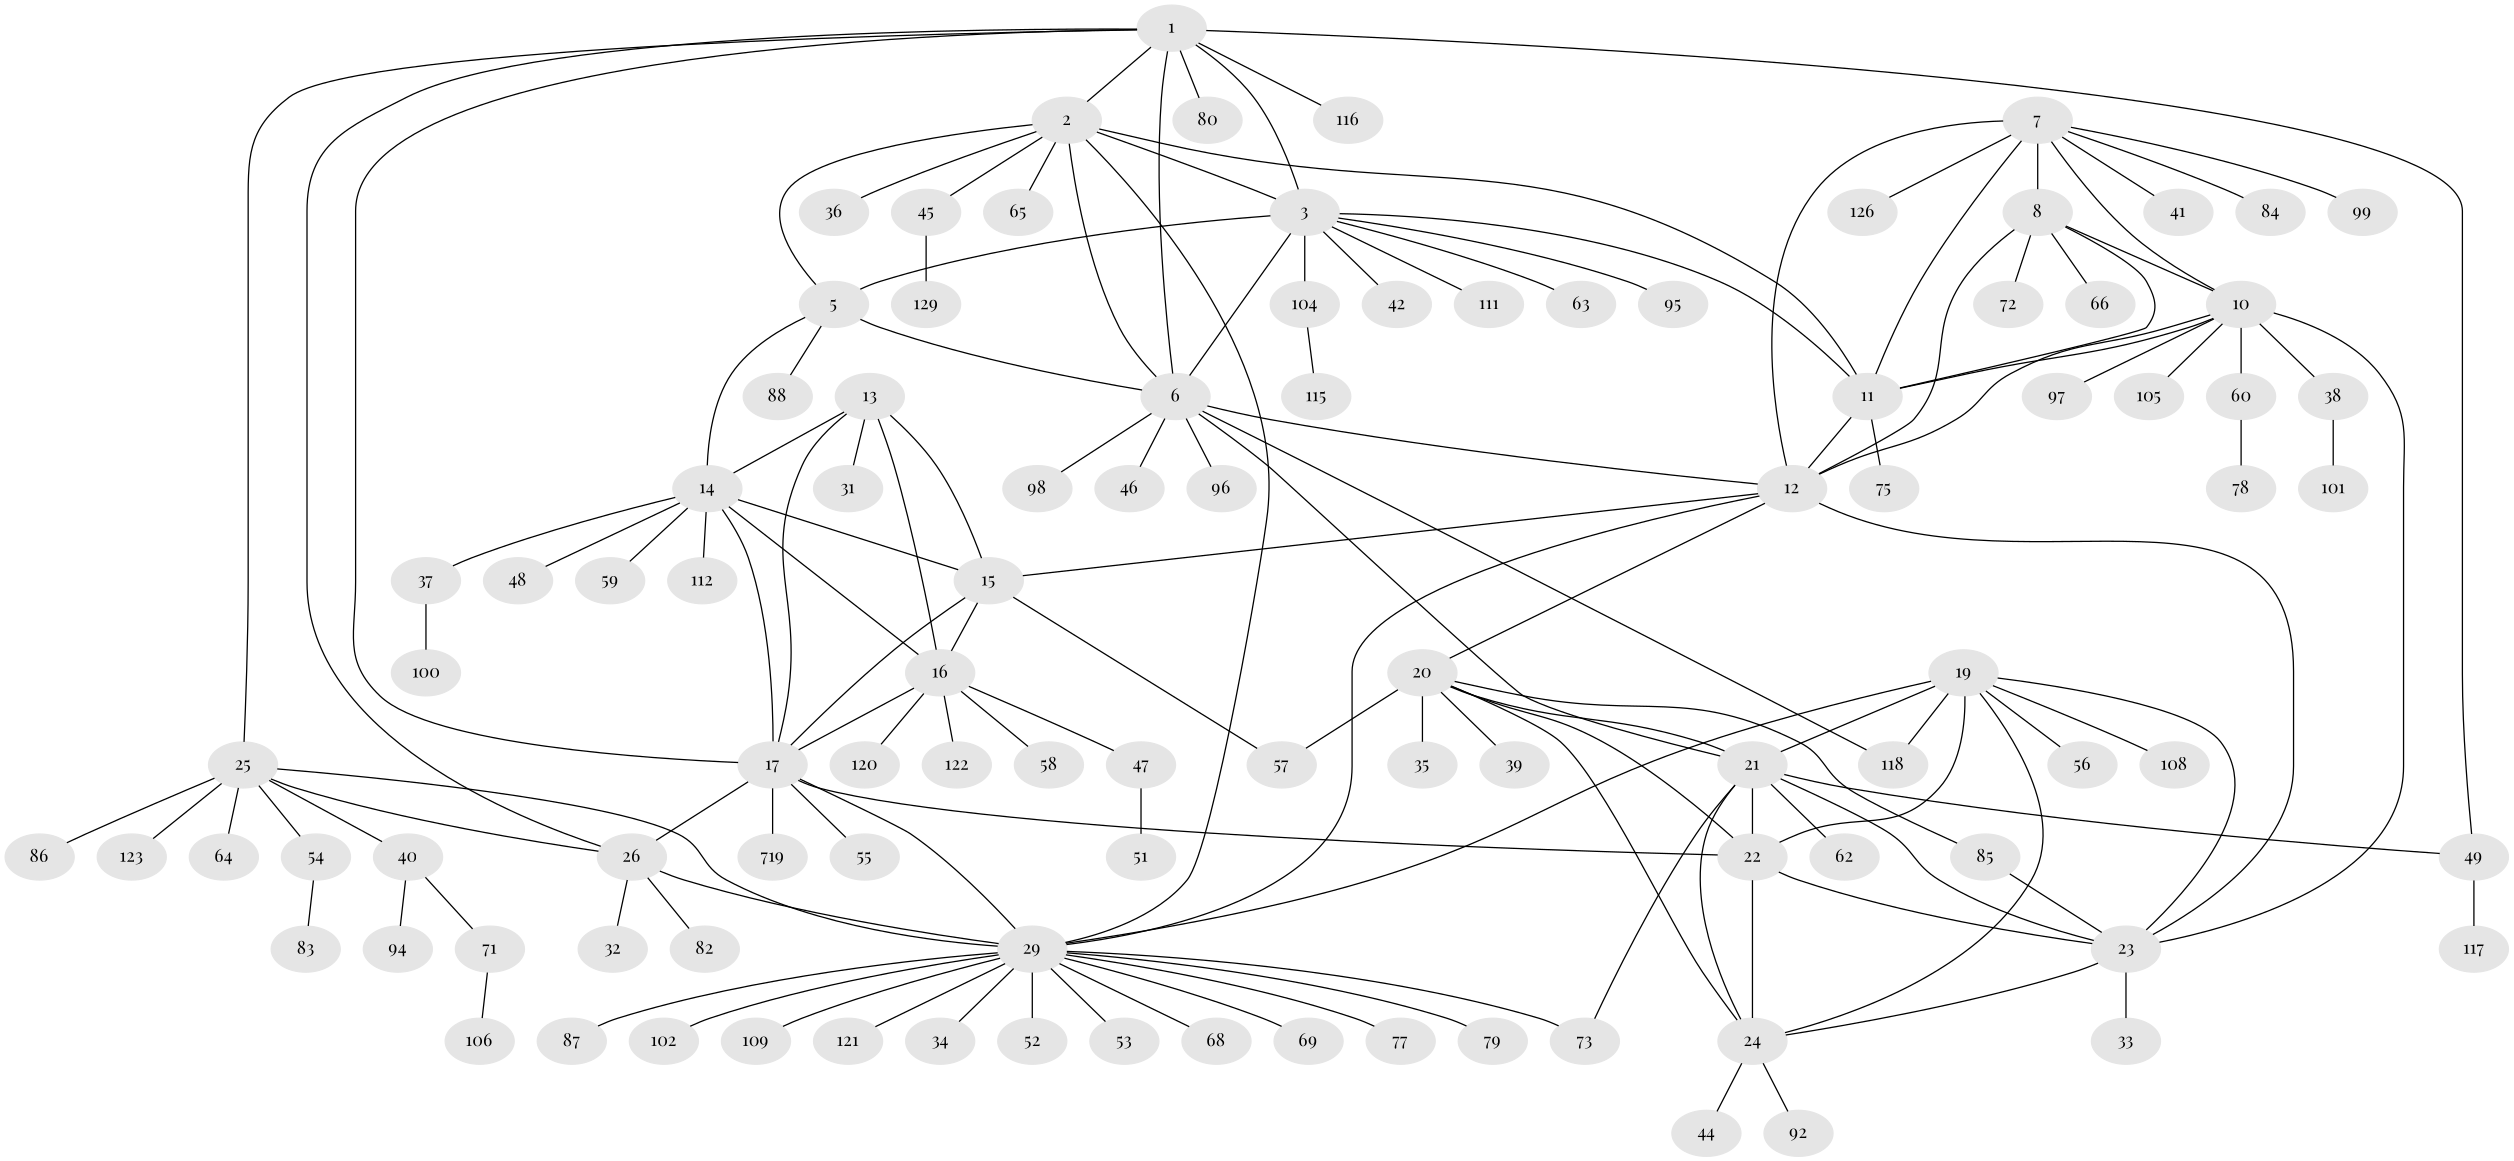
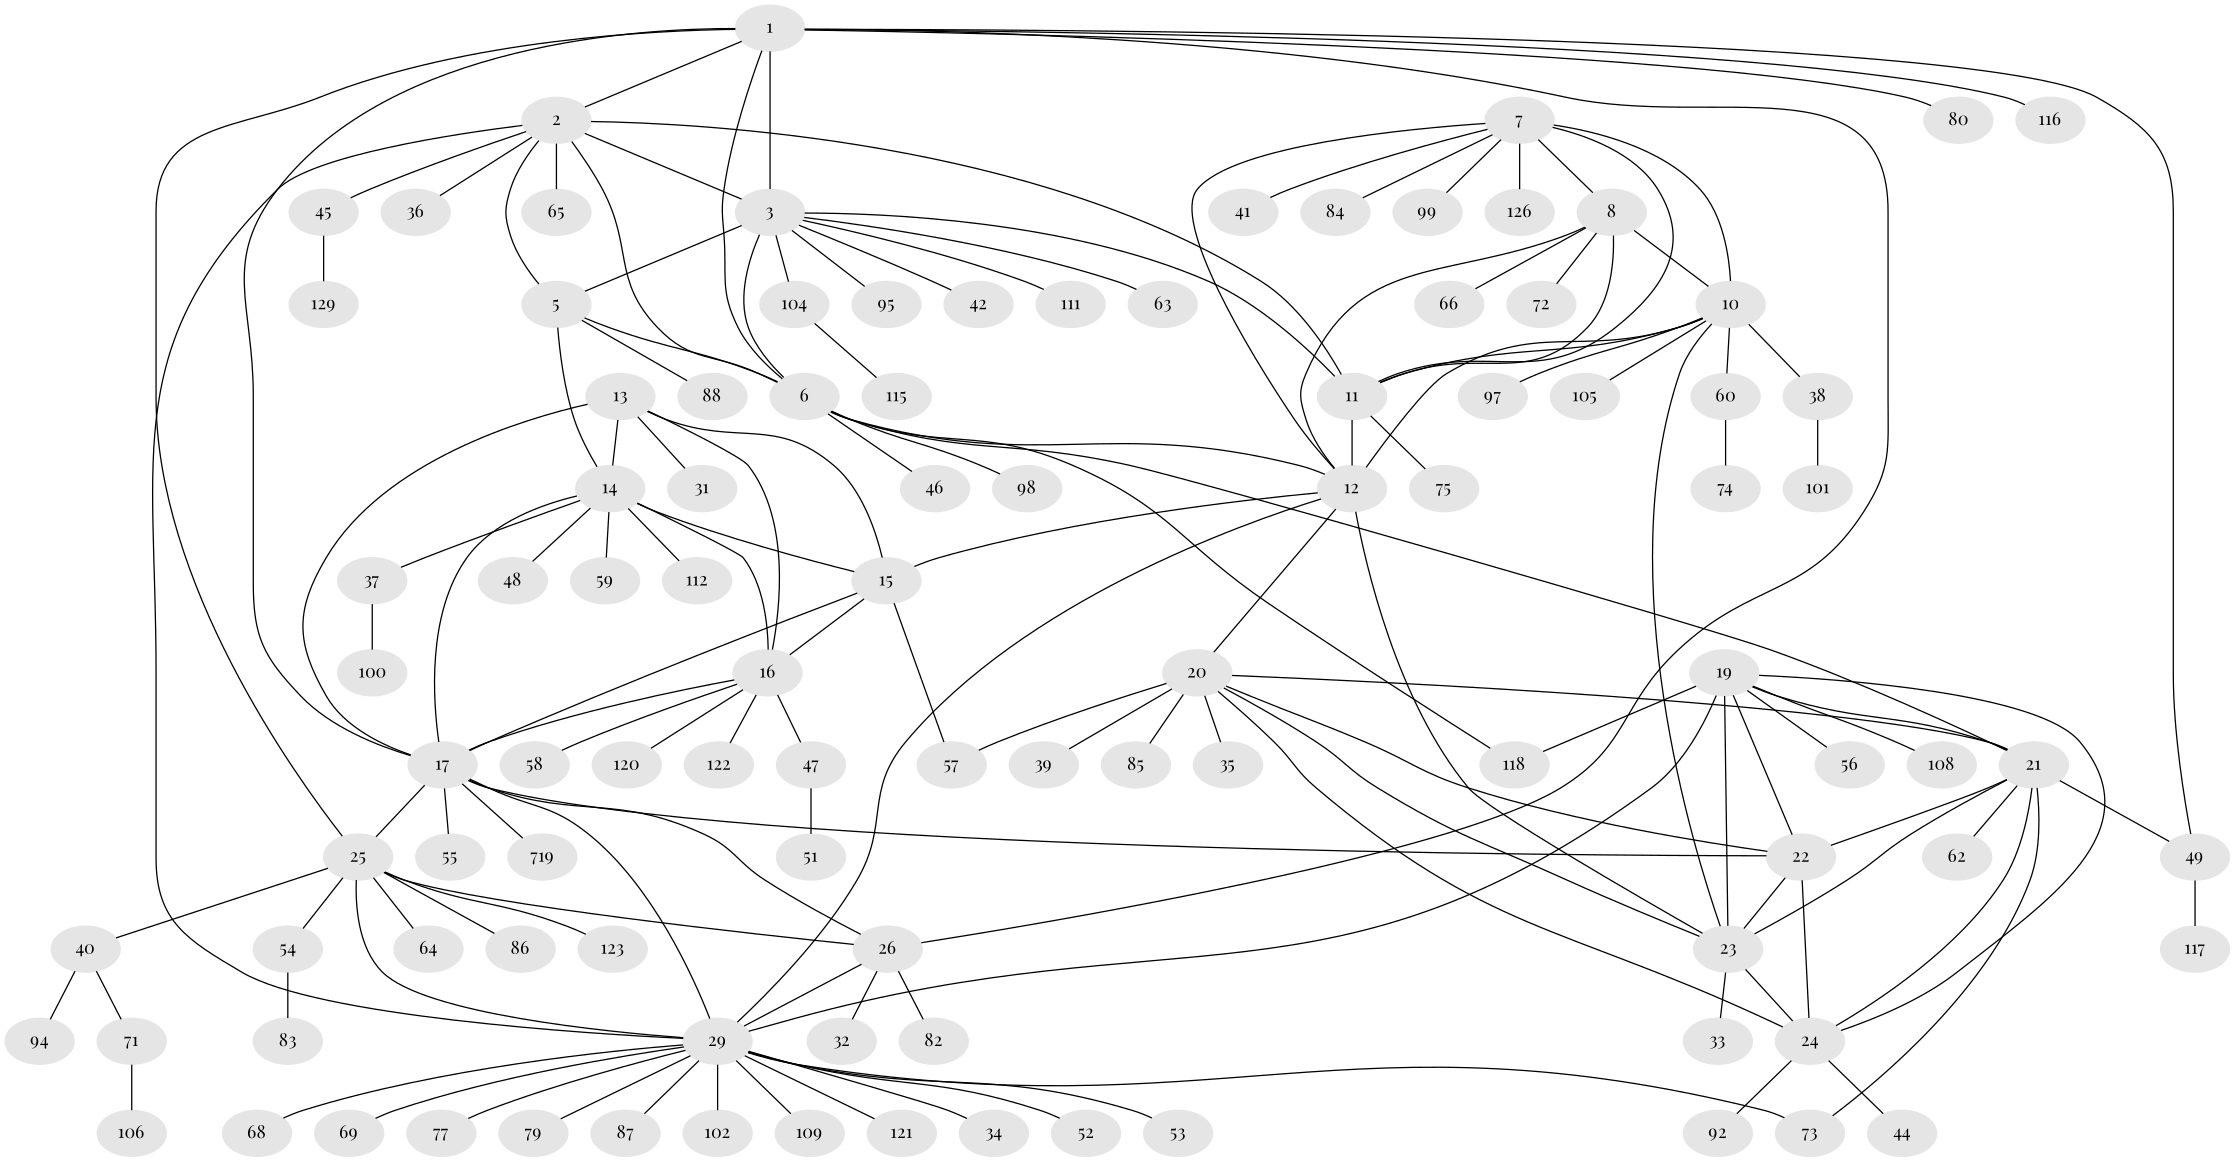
node "96": removed
node "78": label "78" -> "74"
edge "17" -- "25": added
edge "85" -- "23": now "20" -- "23"
